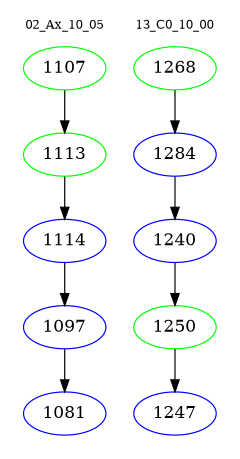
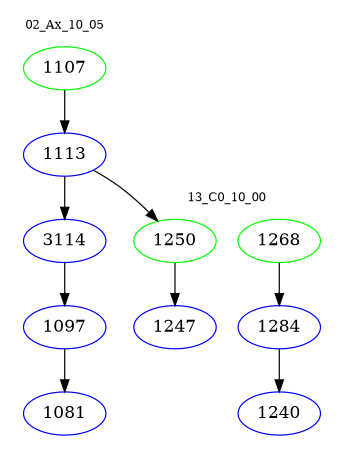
node "1113": color green -> blue
node "1114": label "1114" -> "3114"
edge "1240" -> "1250": now "1113" -> "1250"
